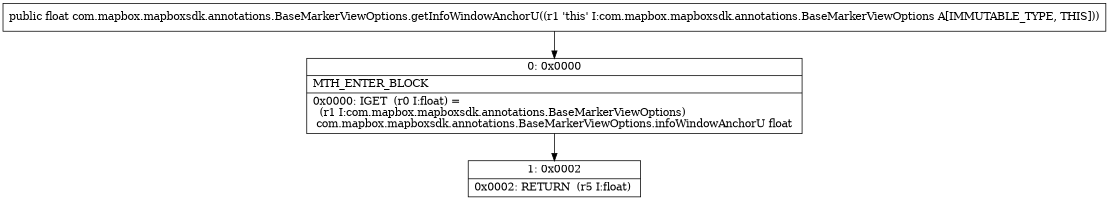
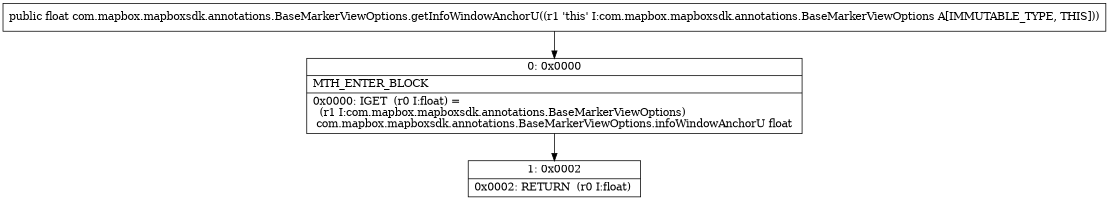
node "1: 0x0002": text "0x0002: RETURN  (r5 I:float)" -> "0x0002: RETURN  (r0 I:float)"
